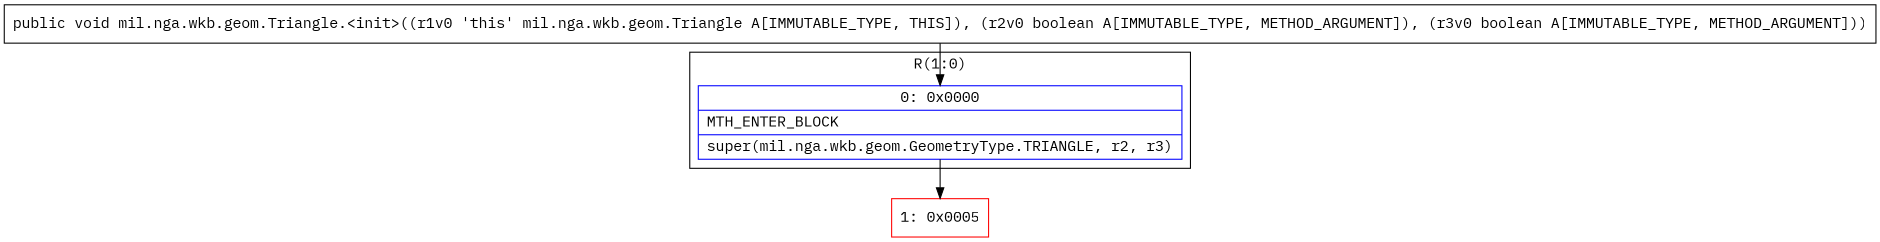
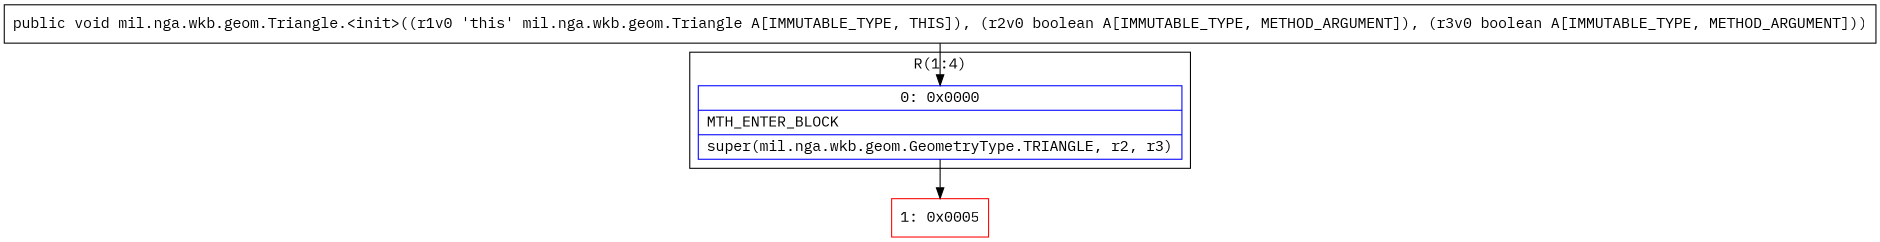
cluster "R(1:0)": label "R(1:0)" -> "R(1:4)"
